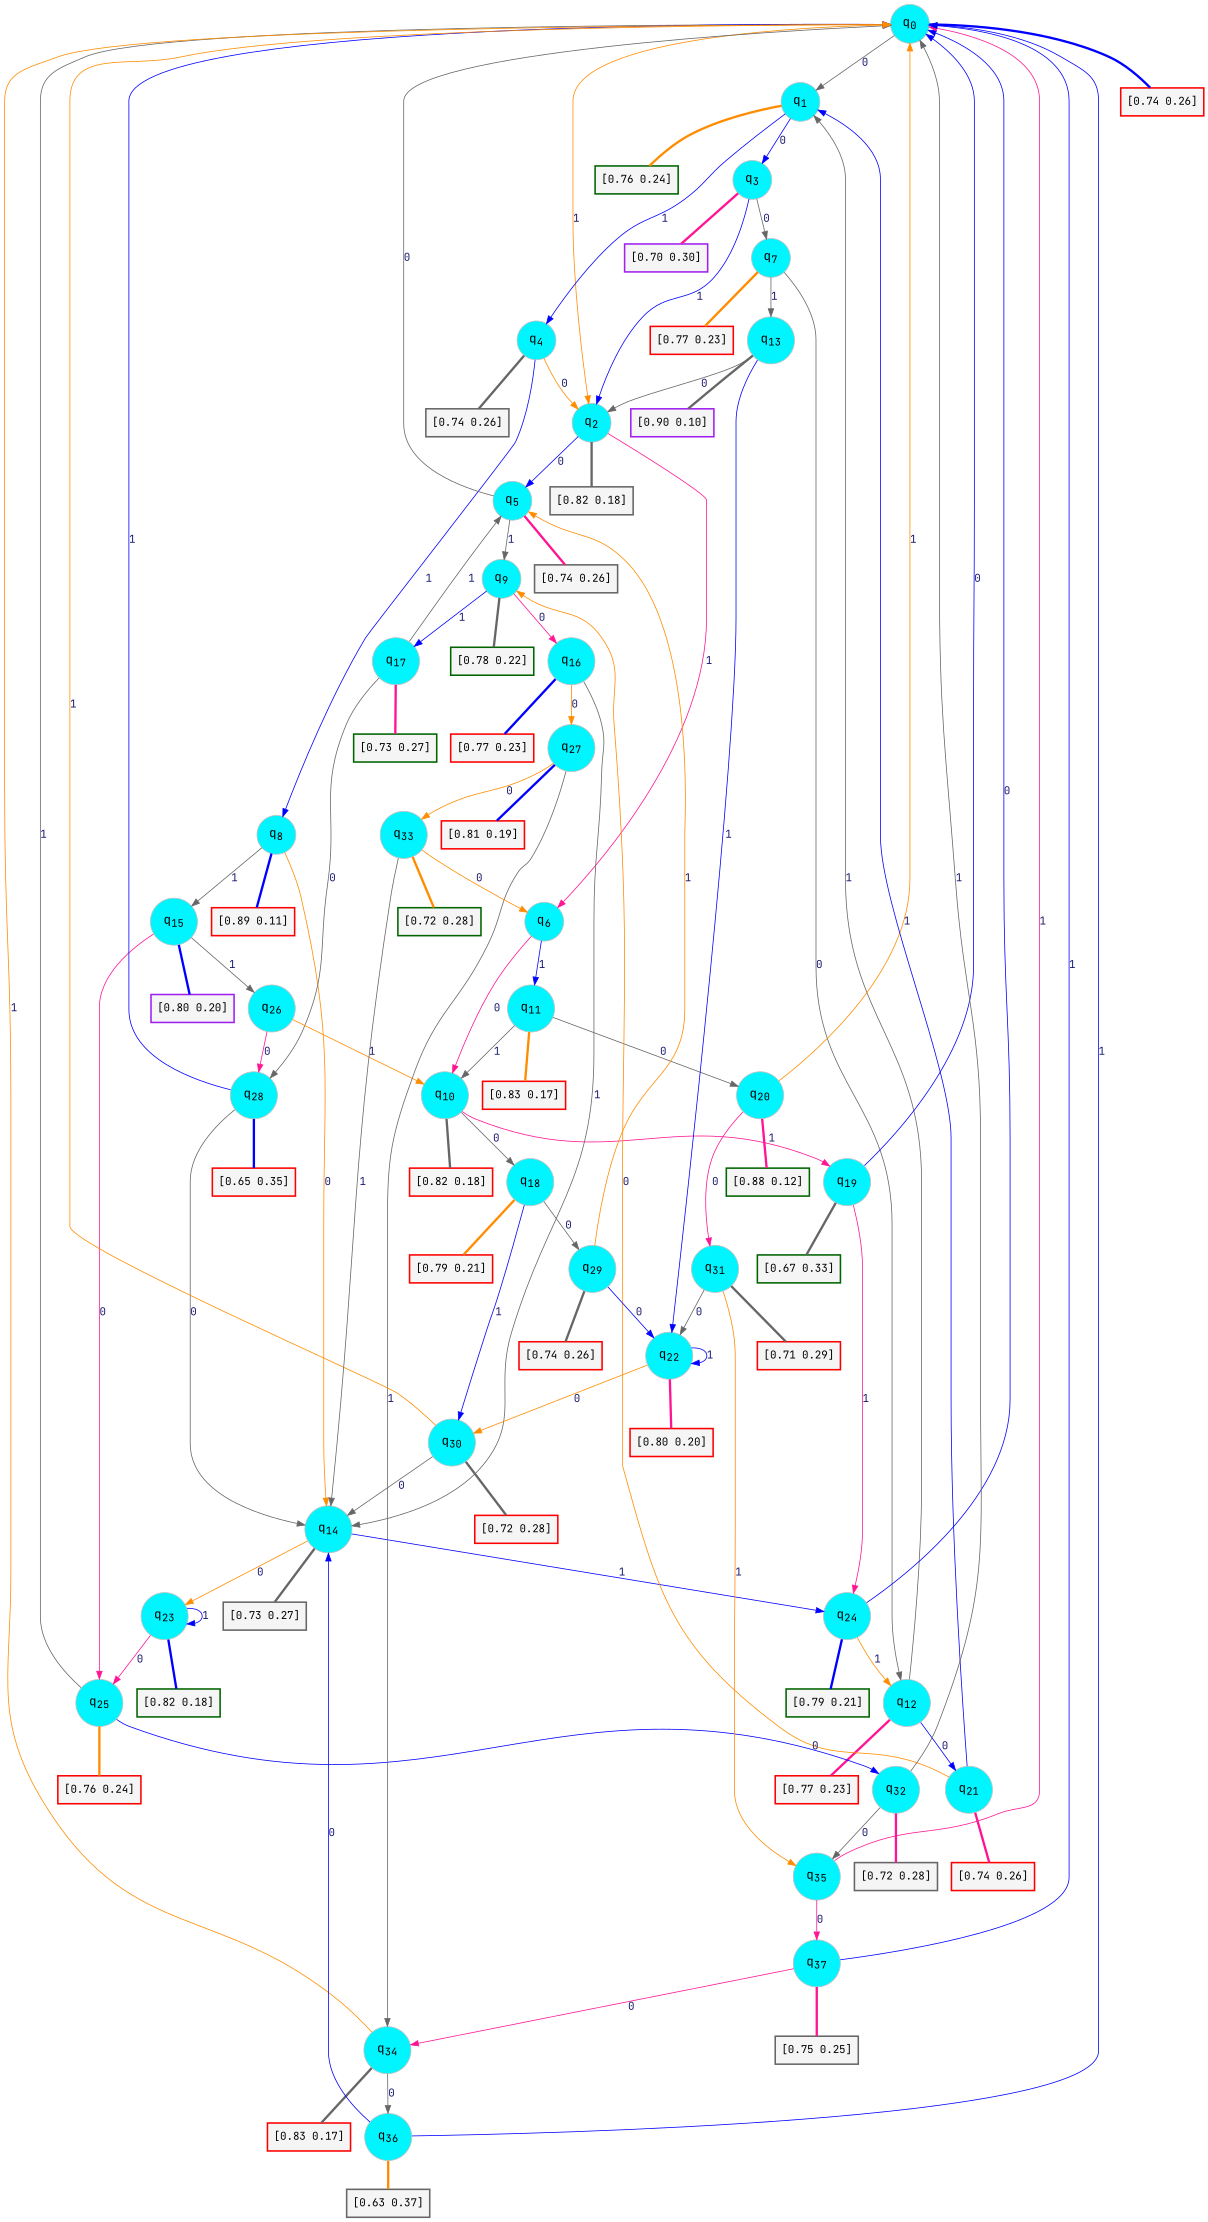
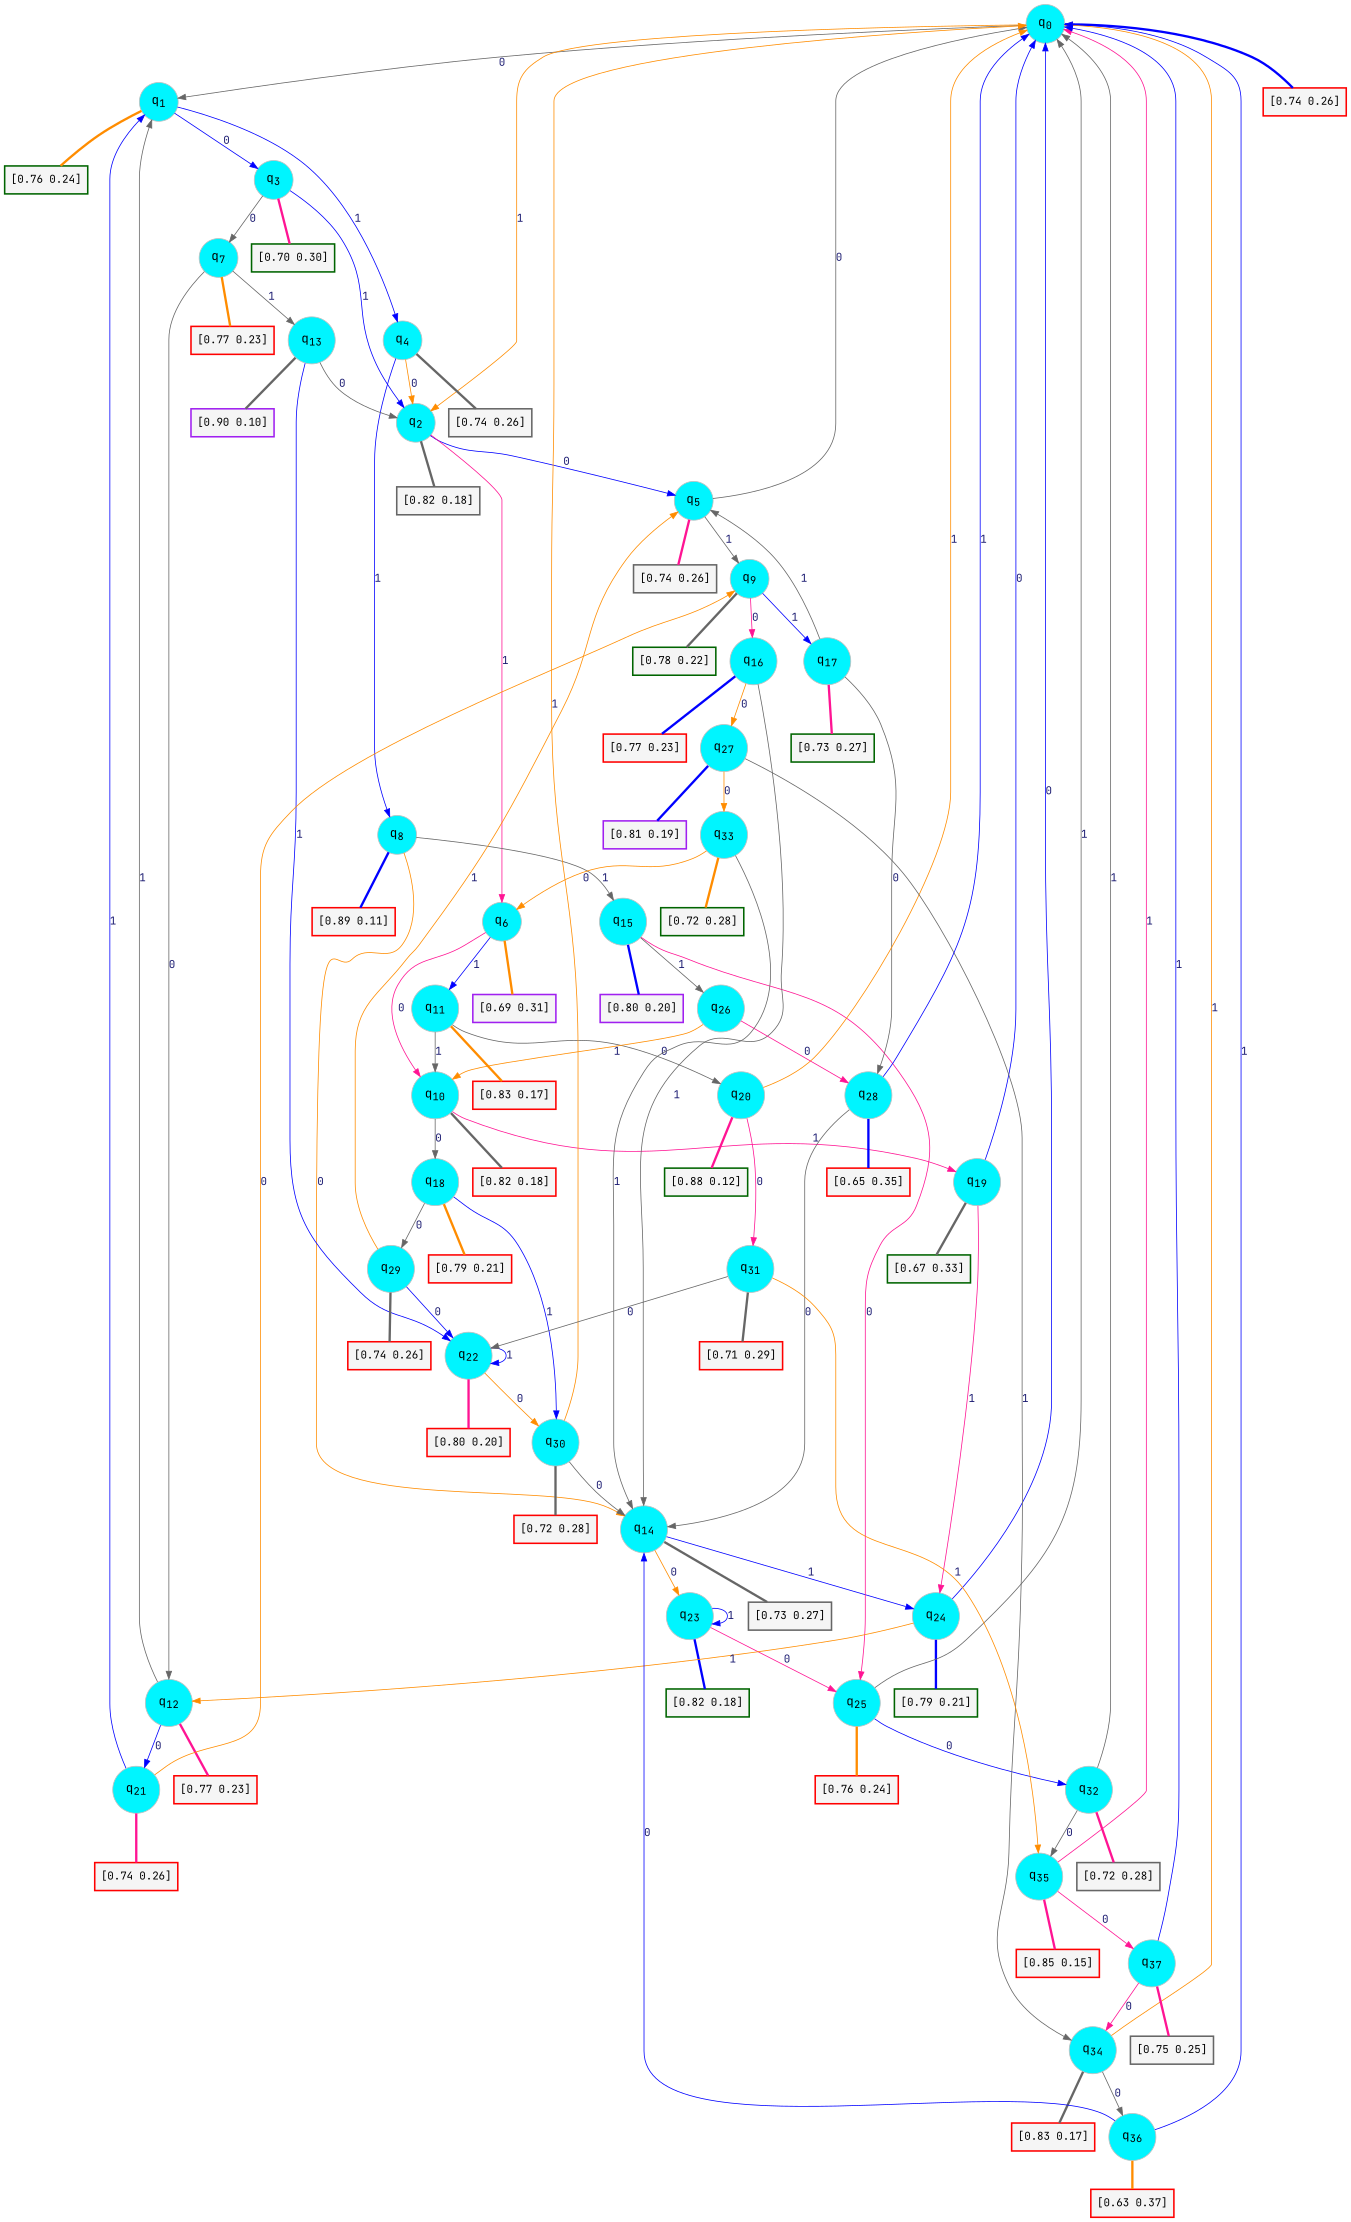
node "[0.70 0.30]": color purple -> darkgreen
node "[0.81 0.19]": color red -> purple
node "[0.69 0.31]": added
node "[0.85 0.15]": added
node "[0.63 0.37]": color gray40 -> red
